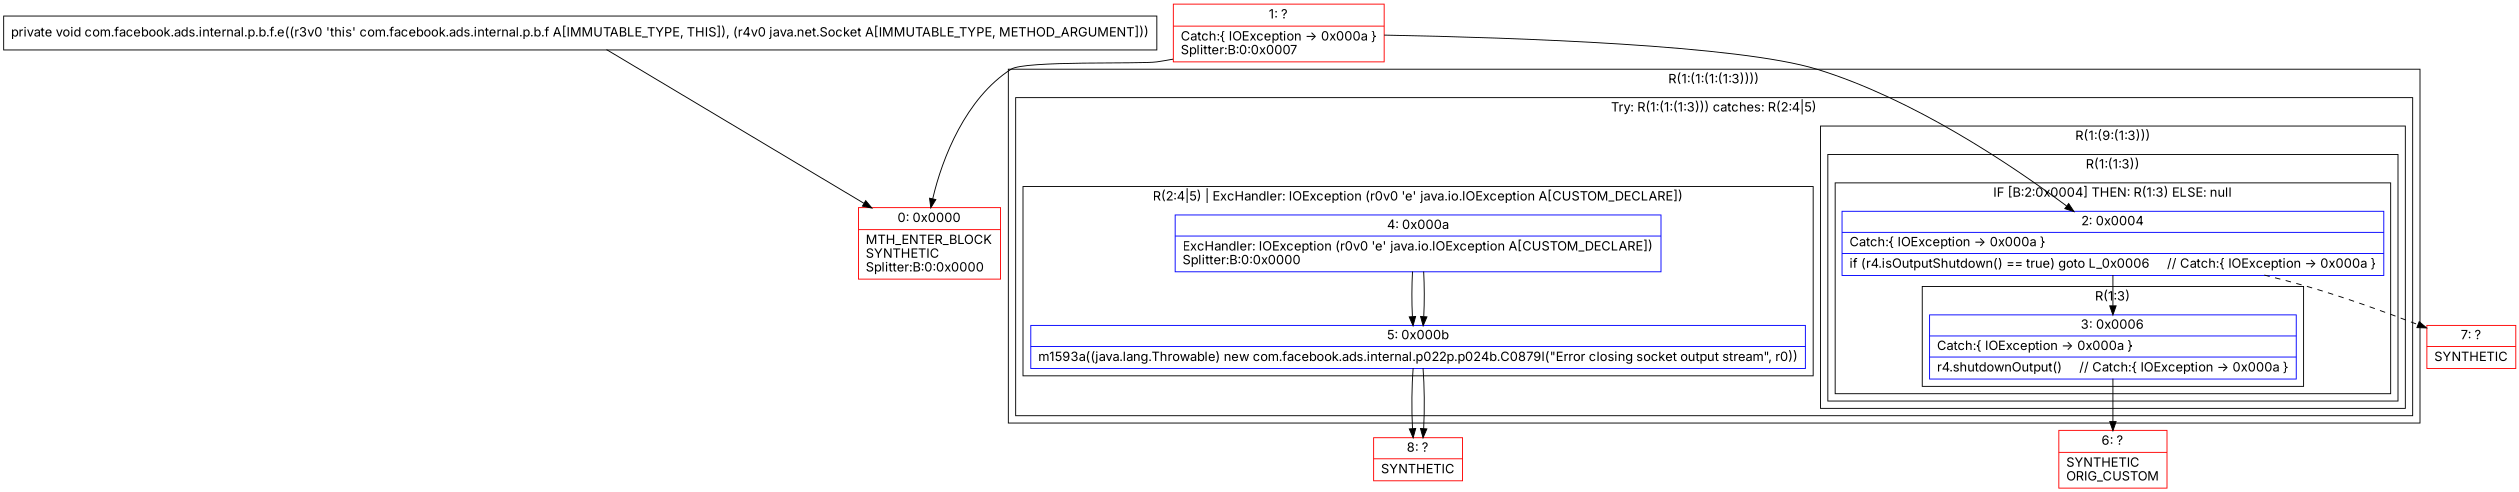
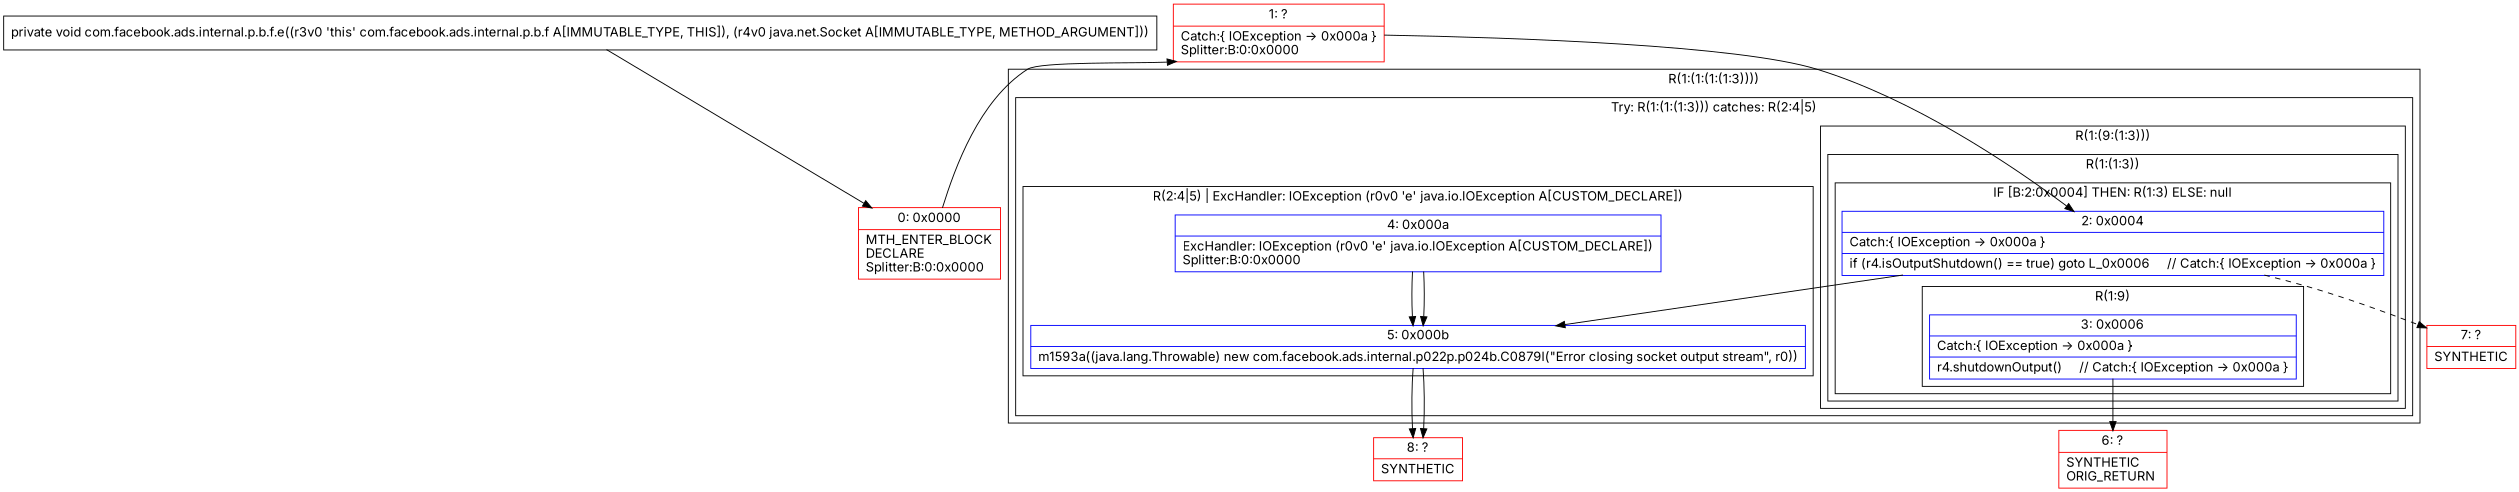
node "1: ?": text "Splitter:B:0:0x0007" -> "Splitter:B:0:0x0000"
edge "1: ?" -> "0: 0x0000": reversed
node "0: 0x0000": text "SYNTHETIC" -> "DECLARE"
edge "2: 0x0004" -> "3: 0x0006": now "2: 0x0004" -> "5: 0x000b"
cluster "R(1:3)": label "R(1:3)" -> "R(1:9)"
node "6: ?": text "ORIG_CUSTOM" -> "ORIG_RETURN"
